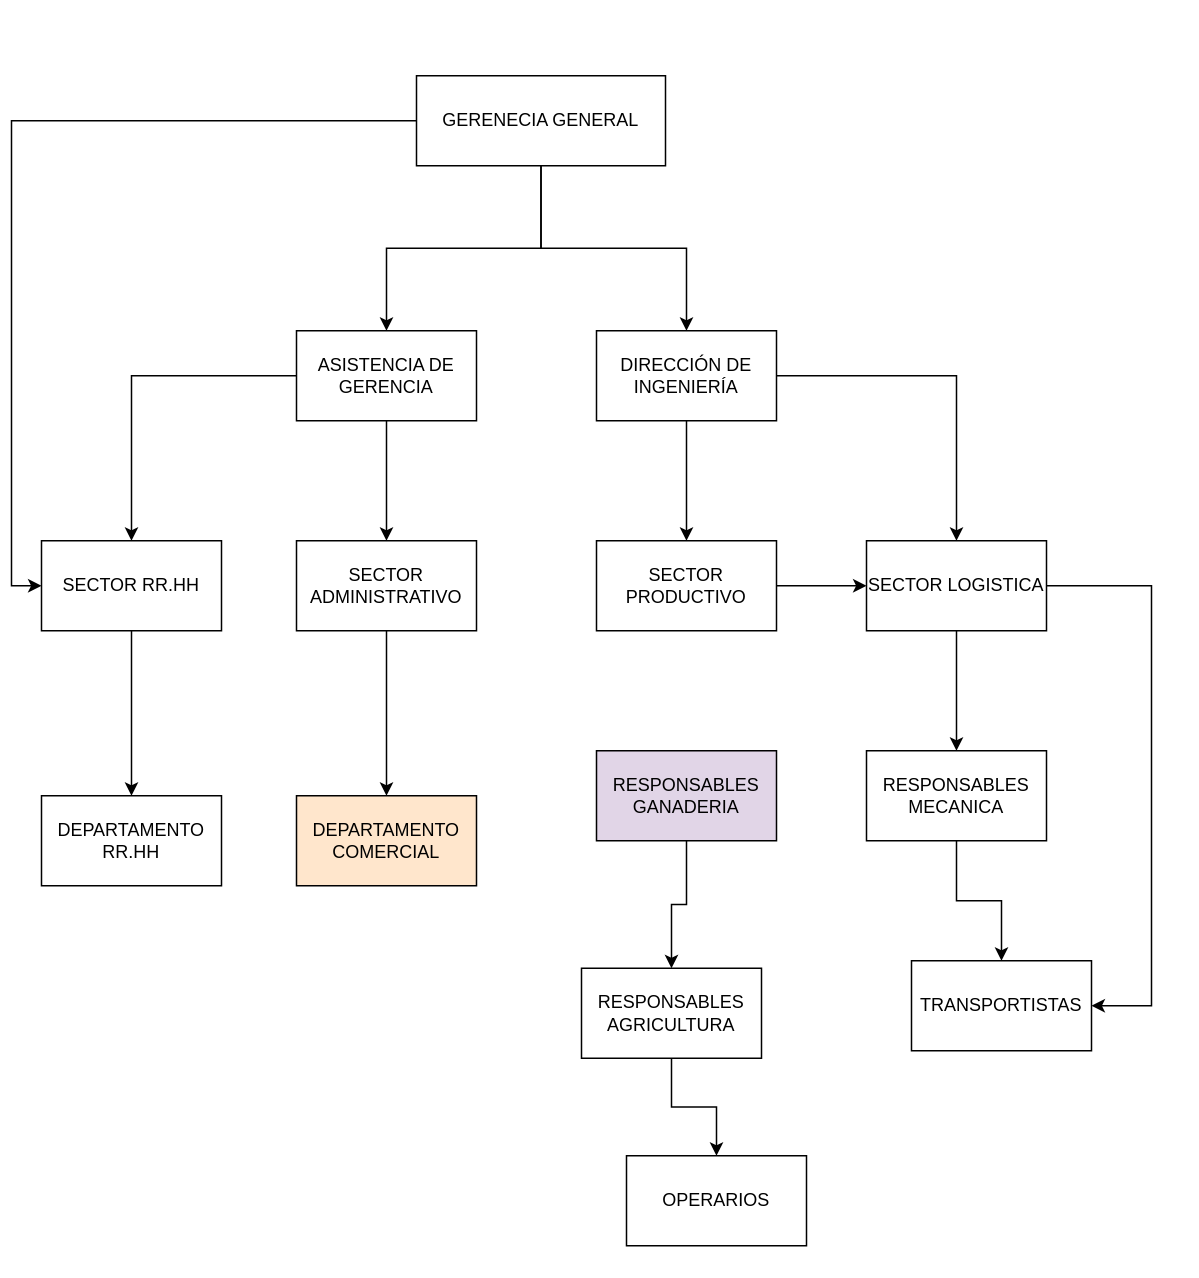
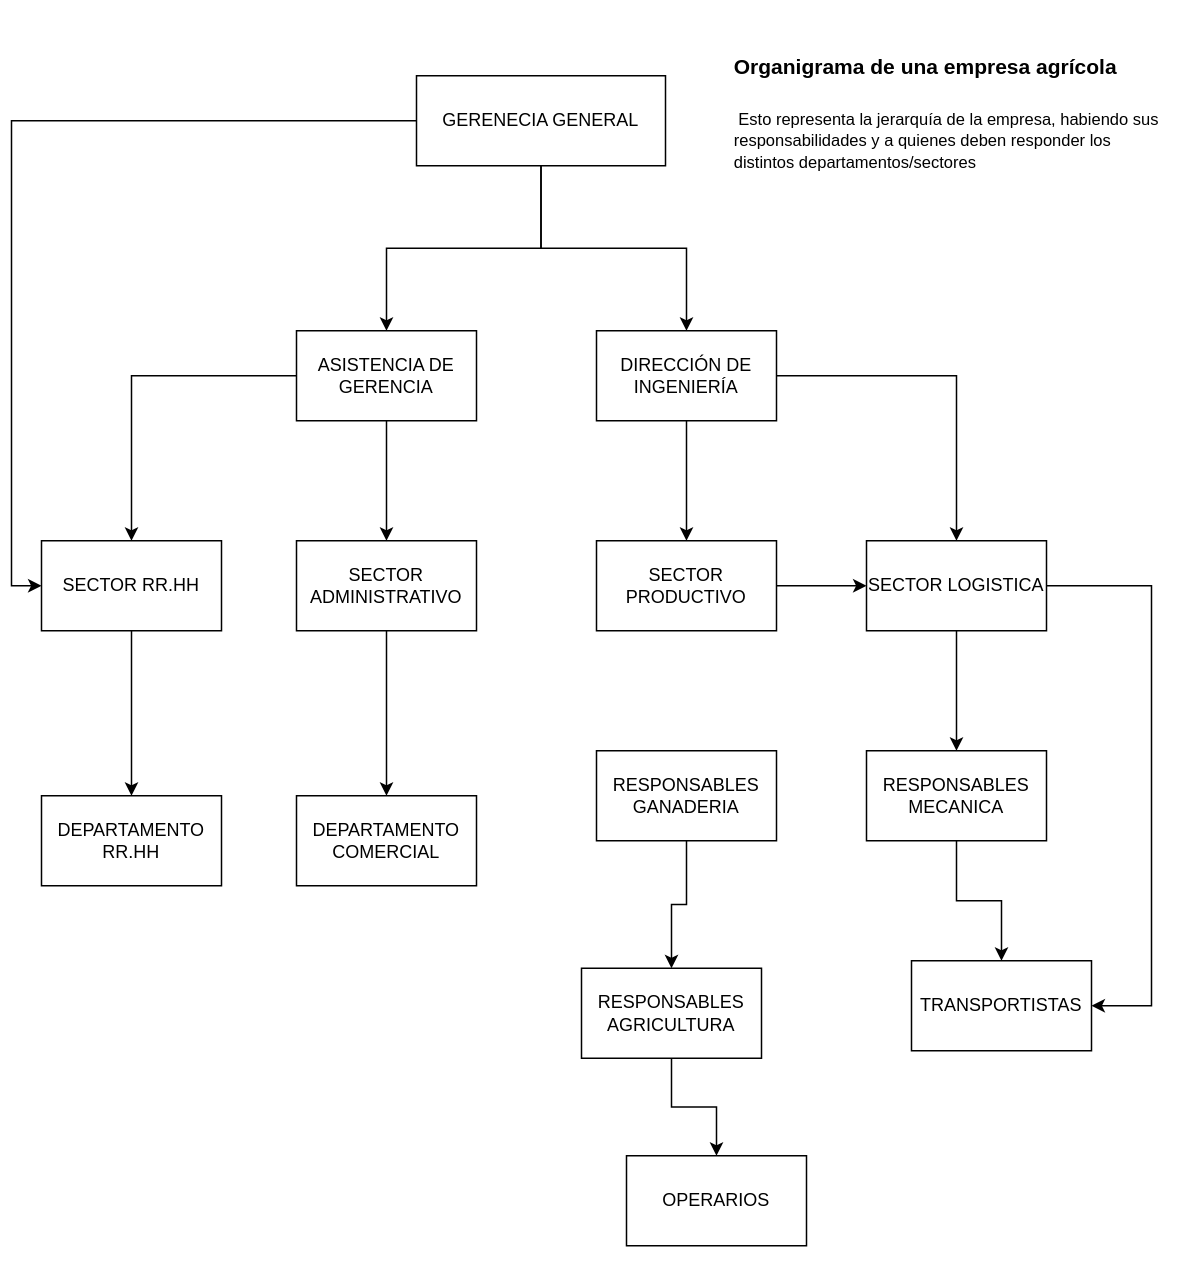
node "Organigrama de una empresa agrícola Esto representa la jerarquía de la empresa, habiendo sus responsabilidades y a quienes deben responder los distintos departamentos/sectores": added
node "RESPONSABLES GANADERIA": fillcolor #e1d5e7 -> #ffffff
node "DEPARTAMENTO COMERCIAL": fillcolor #ffe6cc -> #ffffff
